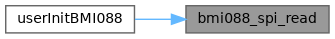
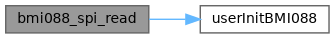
edge "userInitBMI088" -> "bmi088_spi_read": reversed
